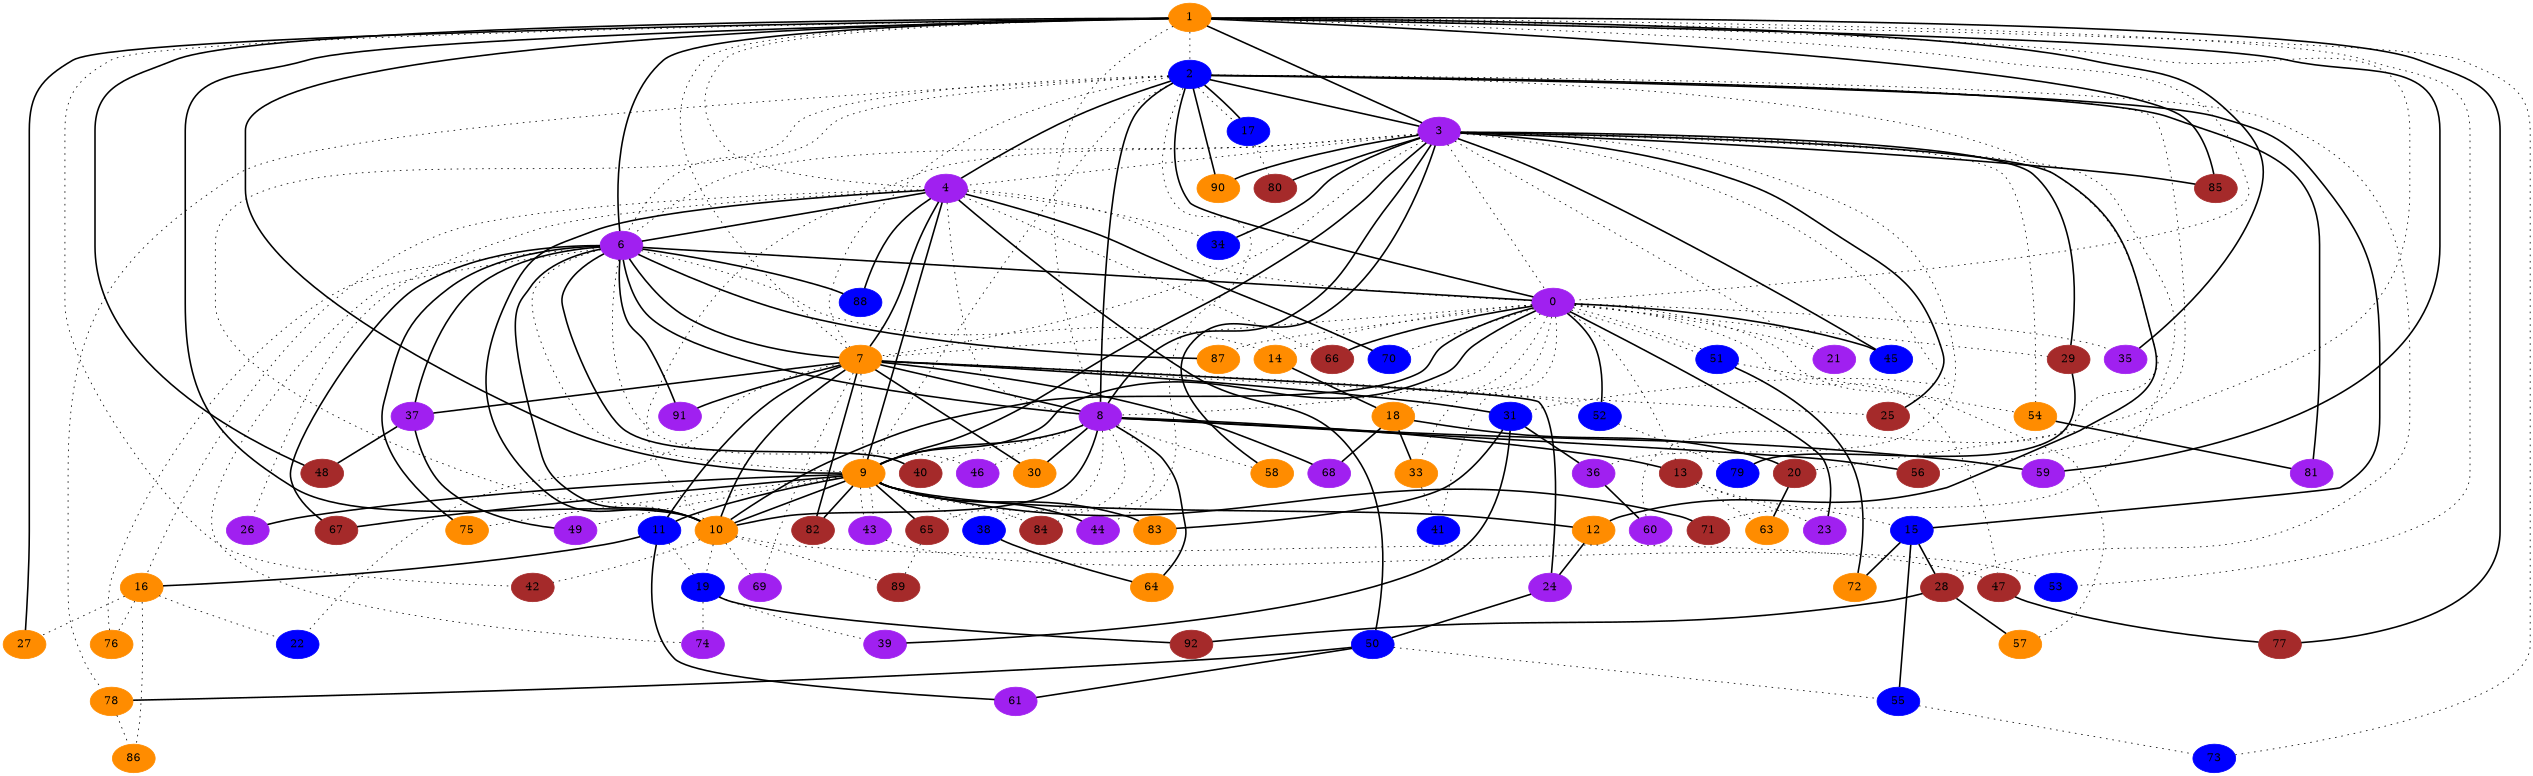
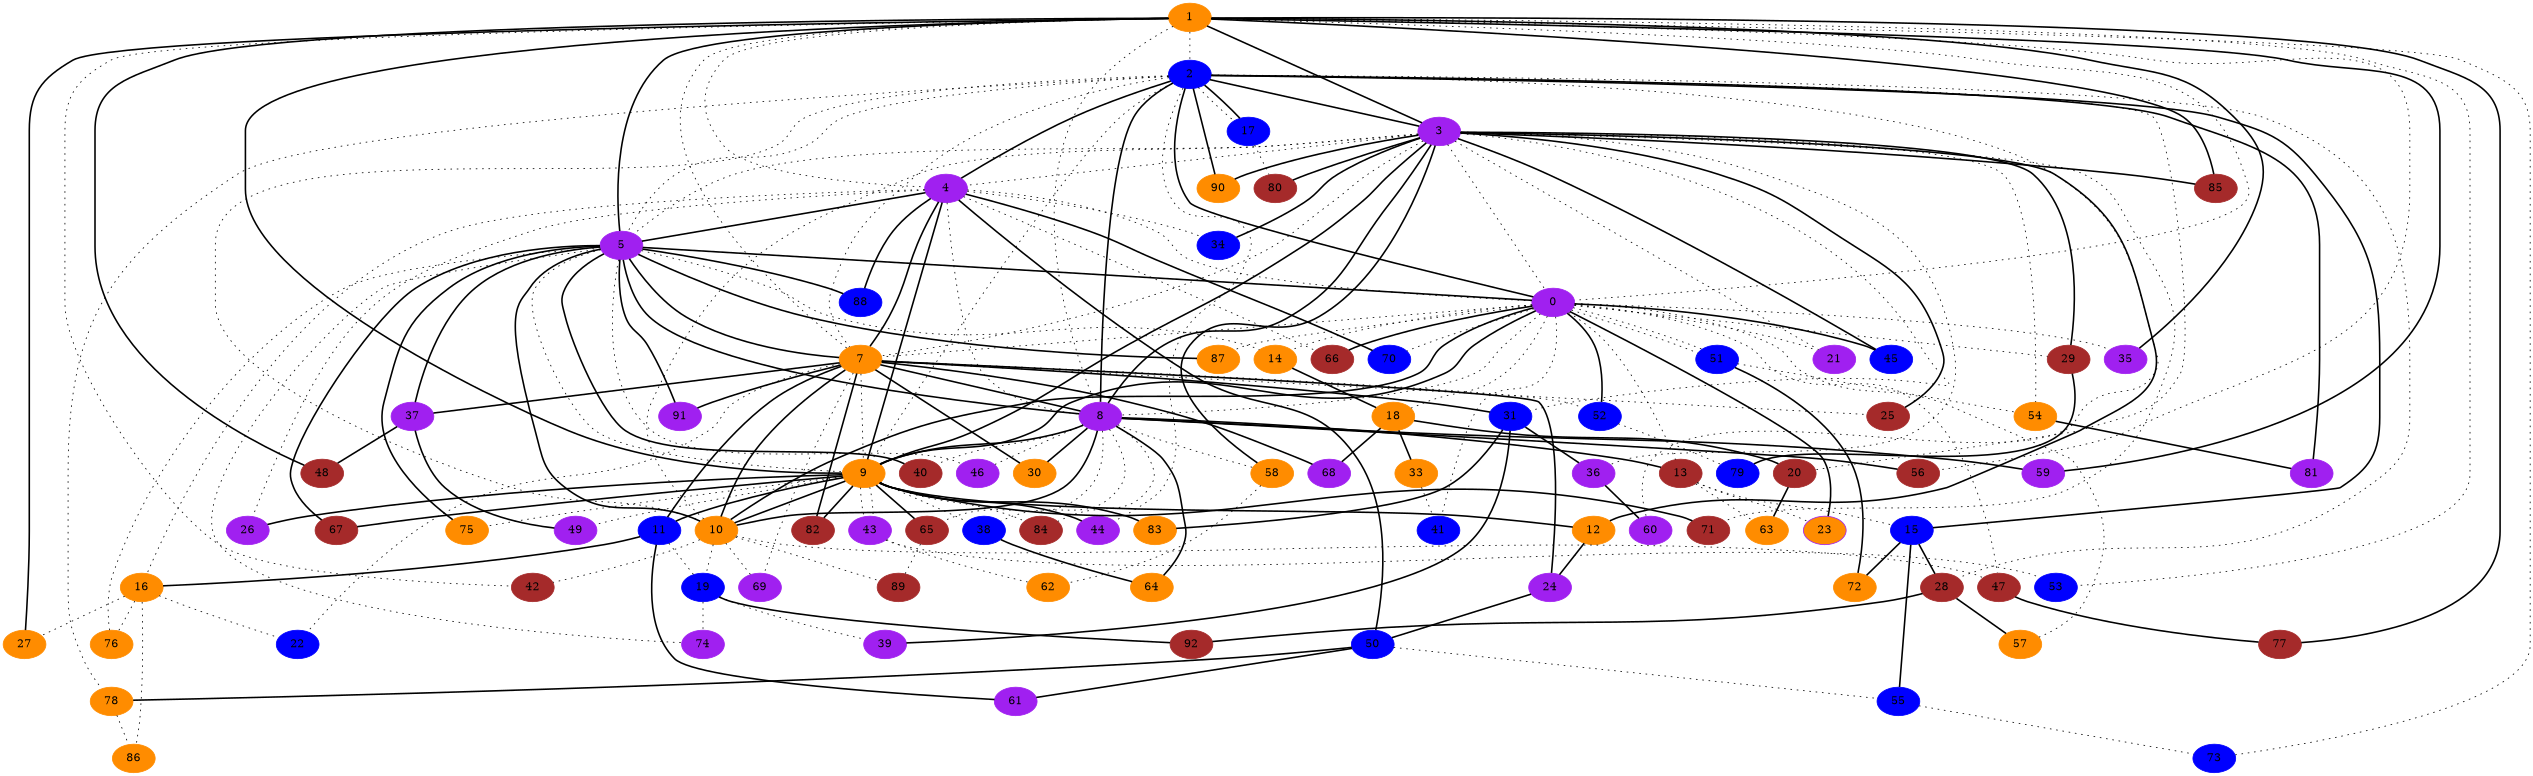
edge "1" -- "10": removed
node "6": label "6" -> "5"
edge "4" -- "10": removed
edge "0" -- "33": removed
node "23": fillcolor purple -> darkorange
node "62": added
